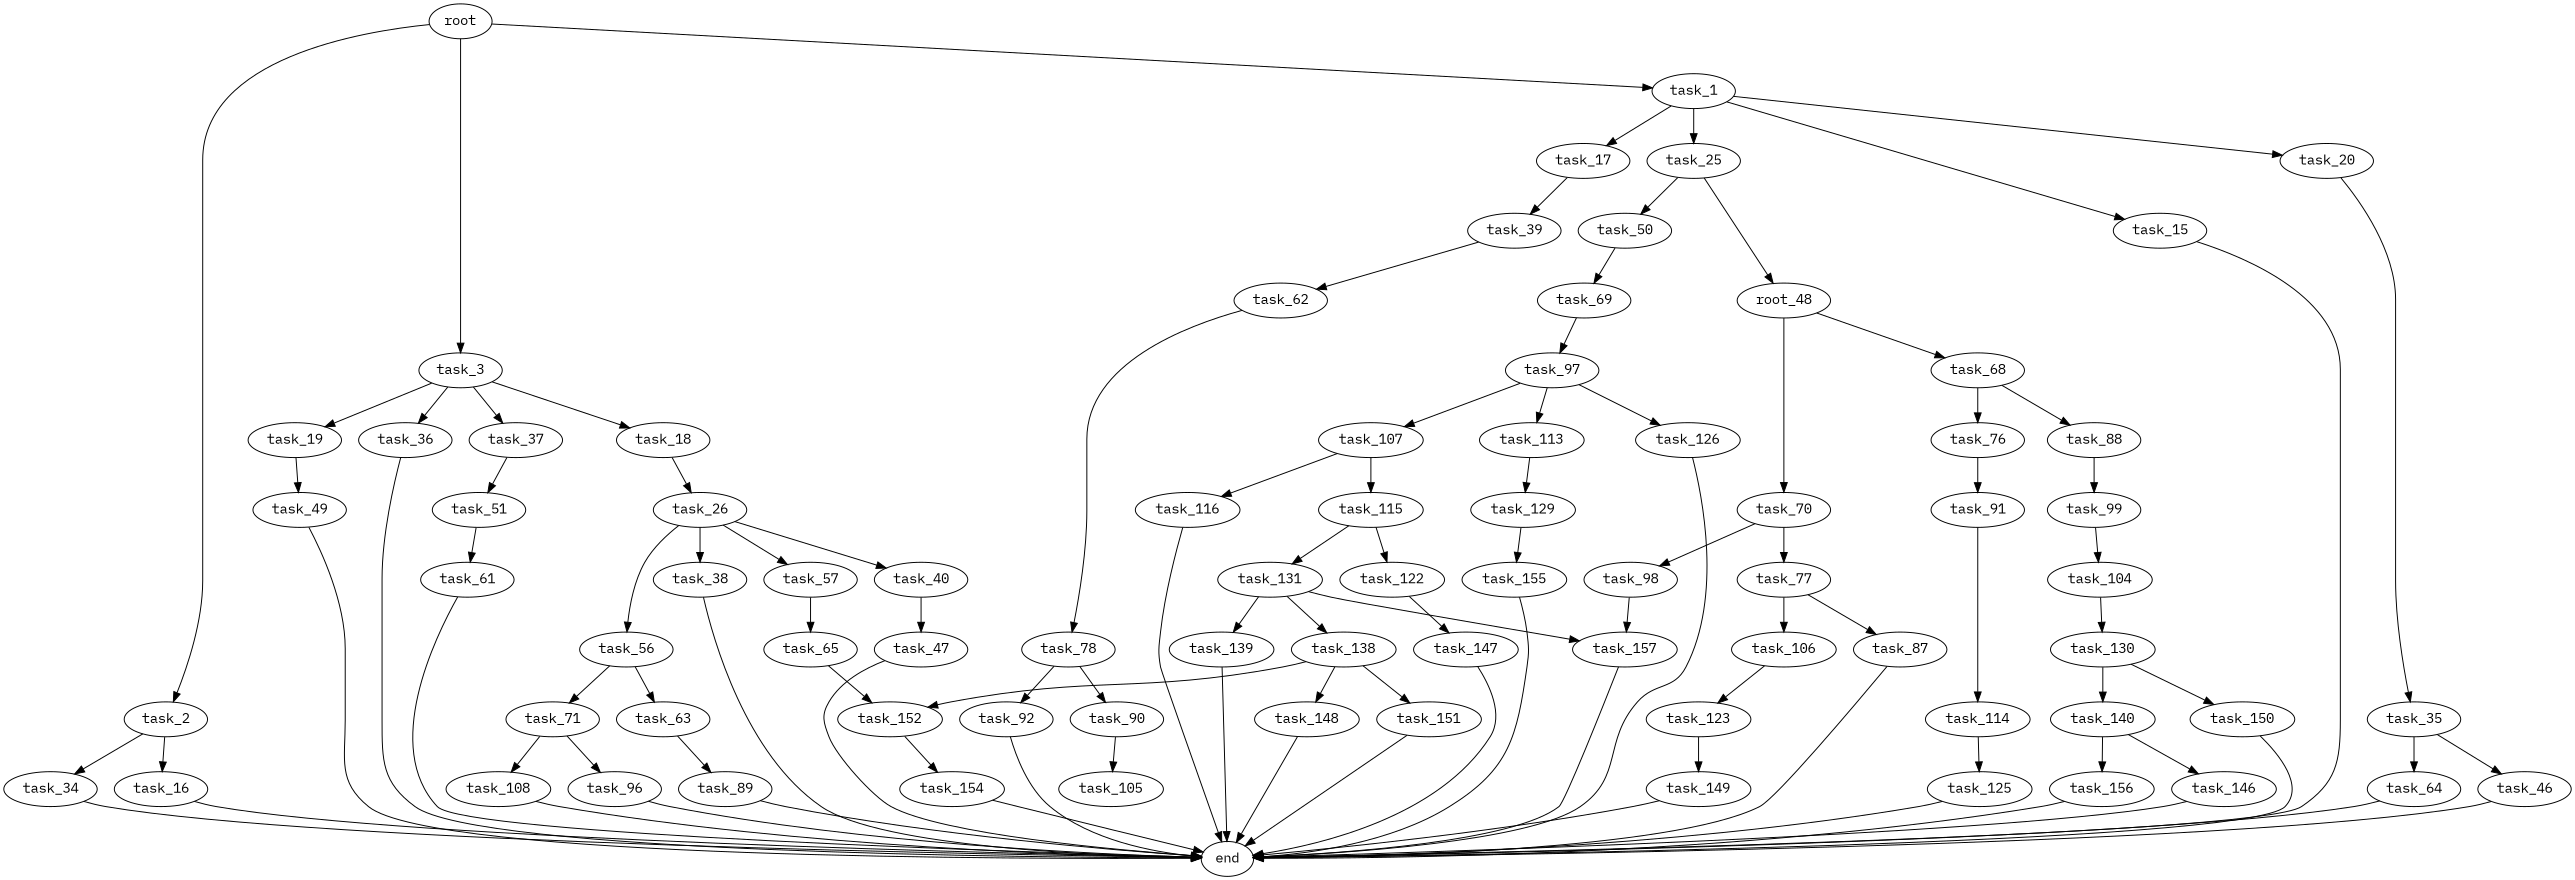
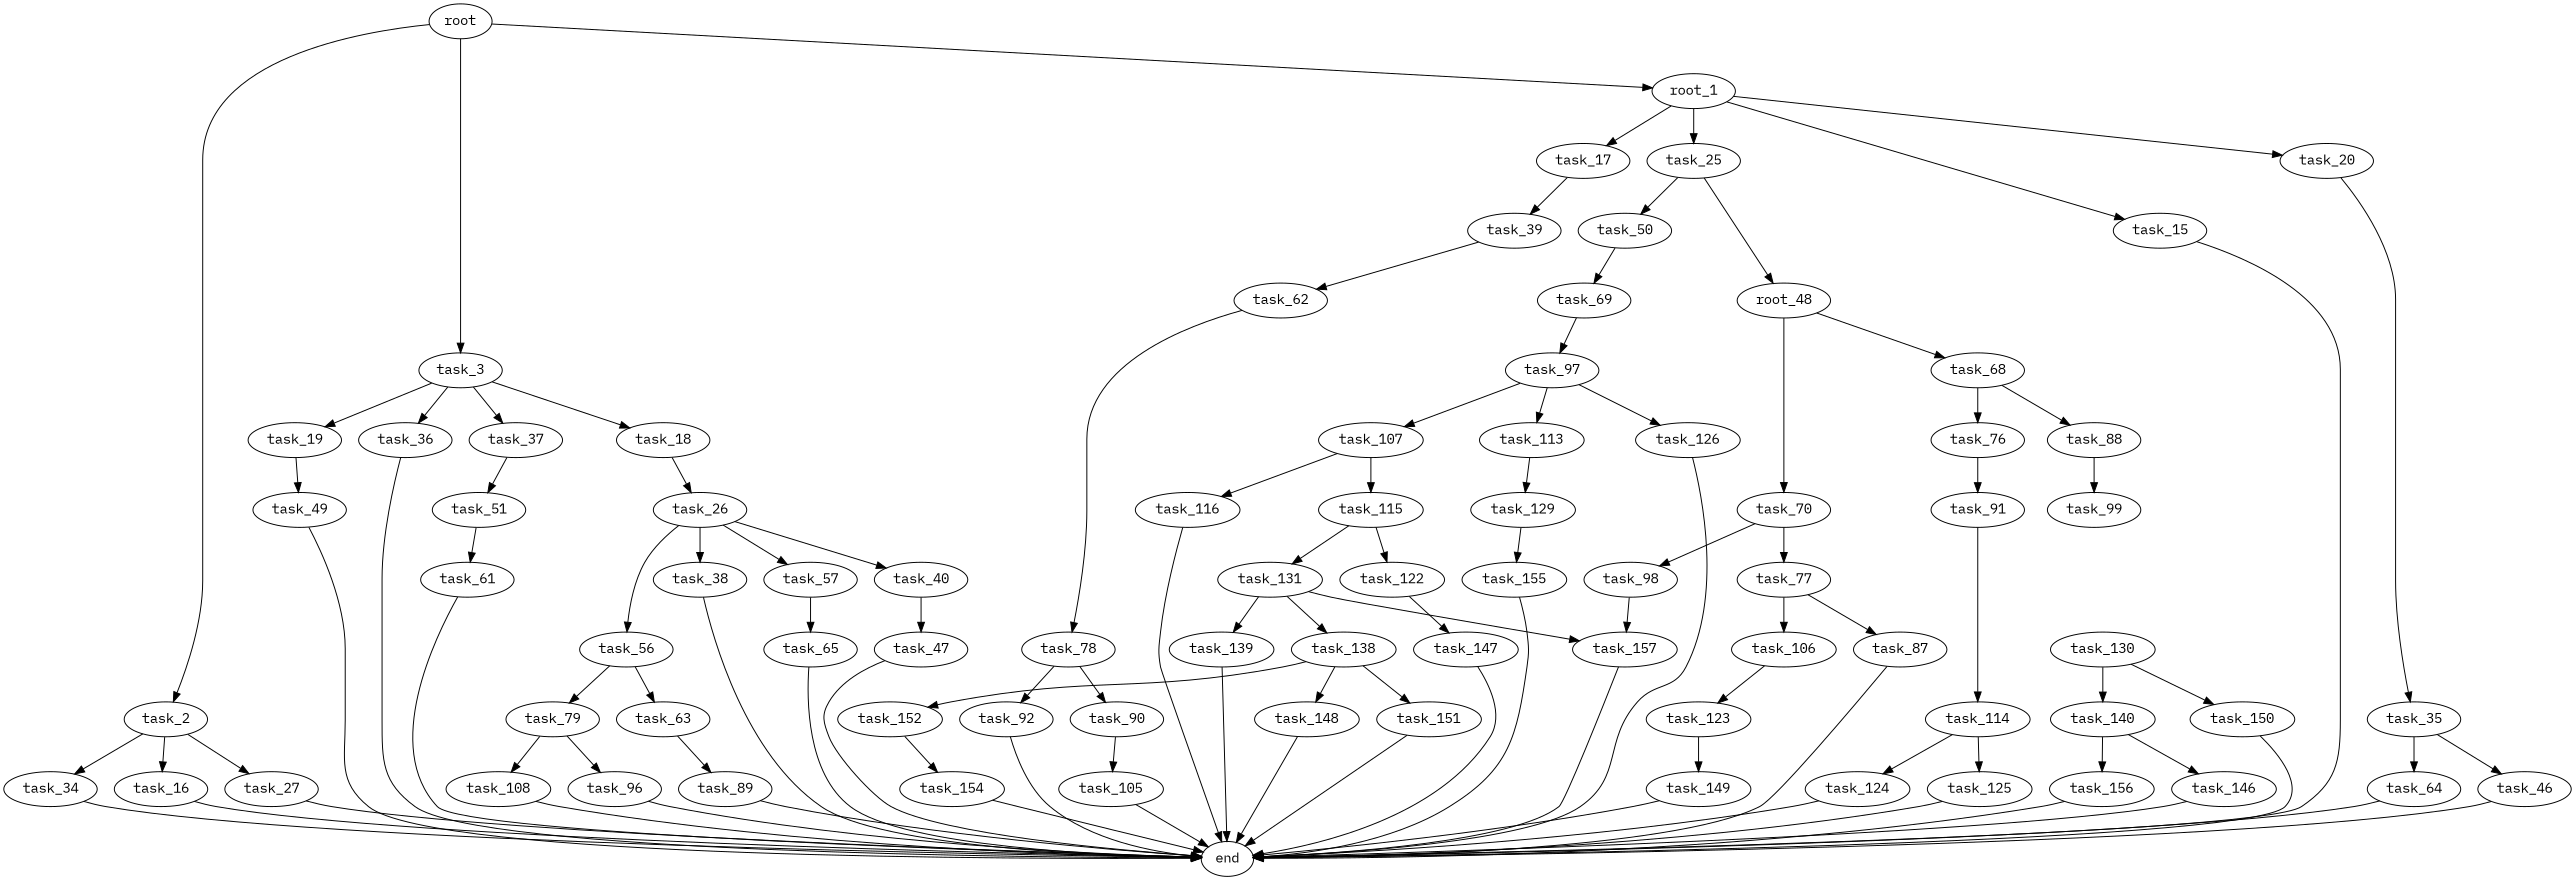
node "task_1": label "task_1" -> "root_1"
node "task_104": removed
edge "task_65" -> "task_152": now "task_65" -> "end"
node "task_71": label "task_71" -> "task_79"
node "task_27": added
node "task_124": added
edge "task_105" -> "end": added
